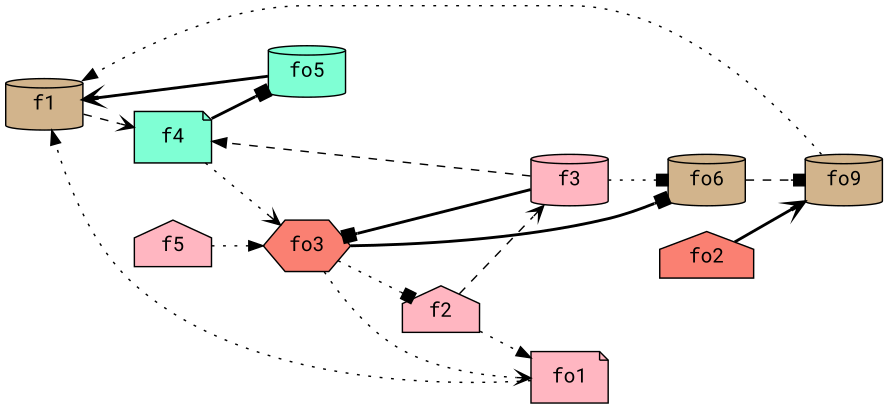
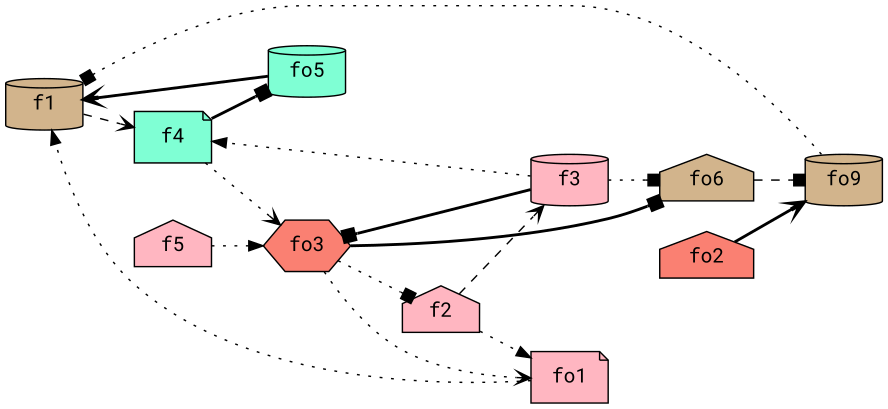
edge "fo9" -> "f1": arrowhead normal -> box
edge "f3" -> "f4": style dashed -> dotted
node "fo6": shape cylinder -> house
